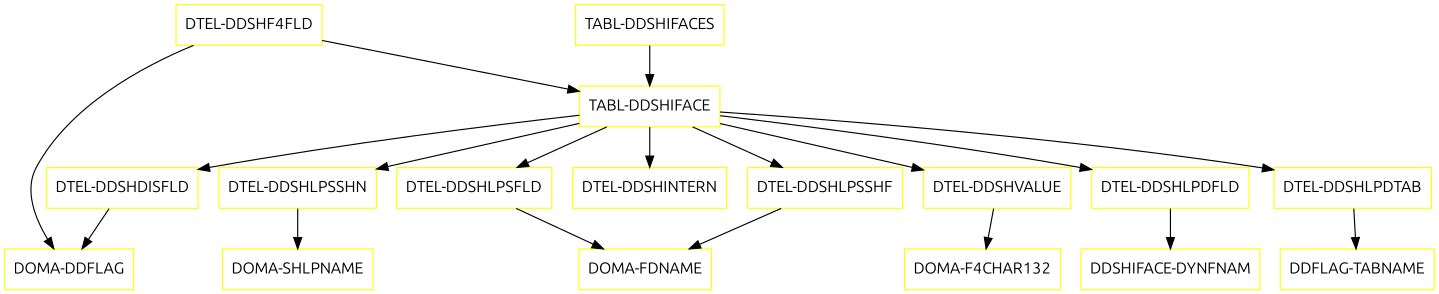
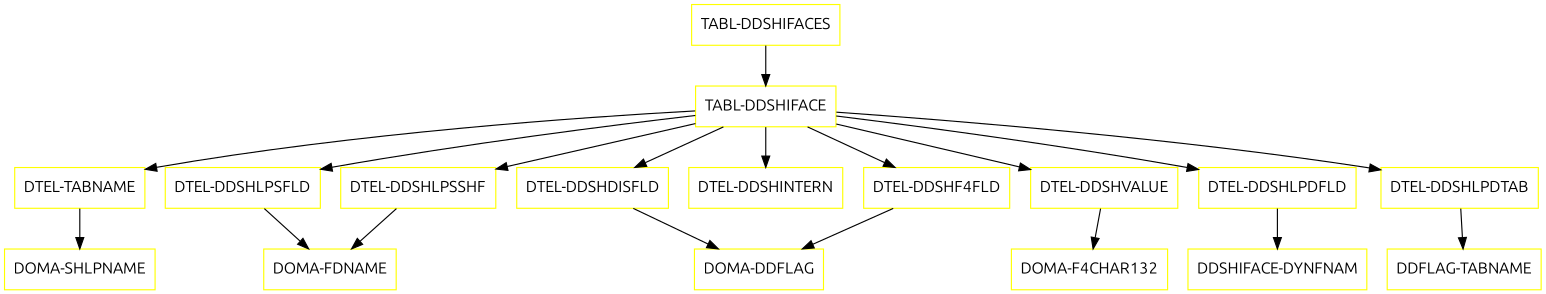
edge "DTEL-DDSHF4FLD" -> "TABL-DDSHIFACE": reversed
node "DTEL-DDSHLPSSHN": label "DTEL-DDSHLPSSHN" -> "DTEL-TABNAME"
